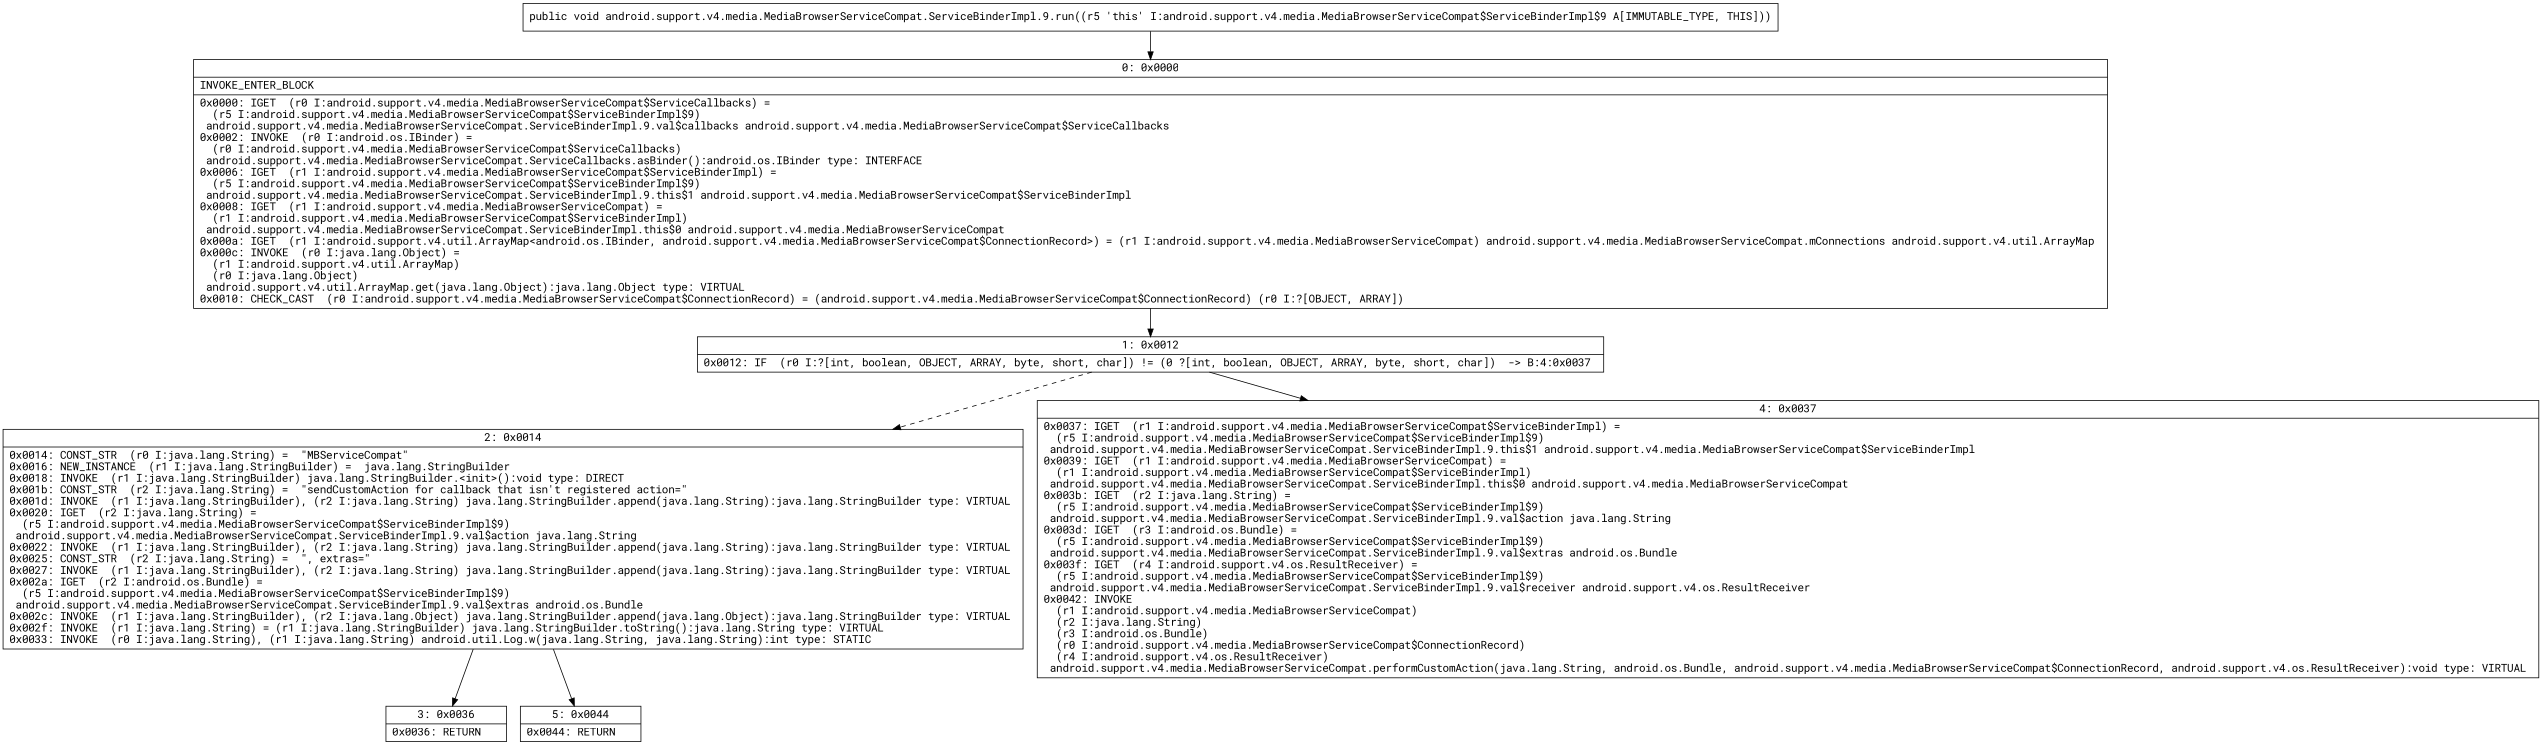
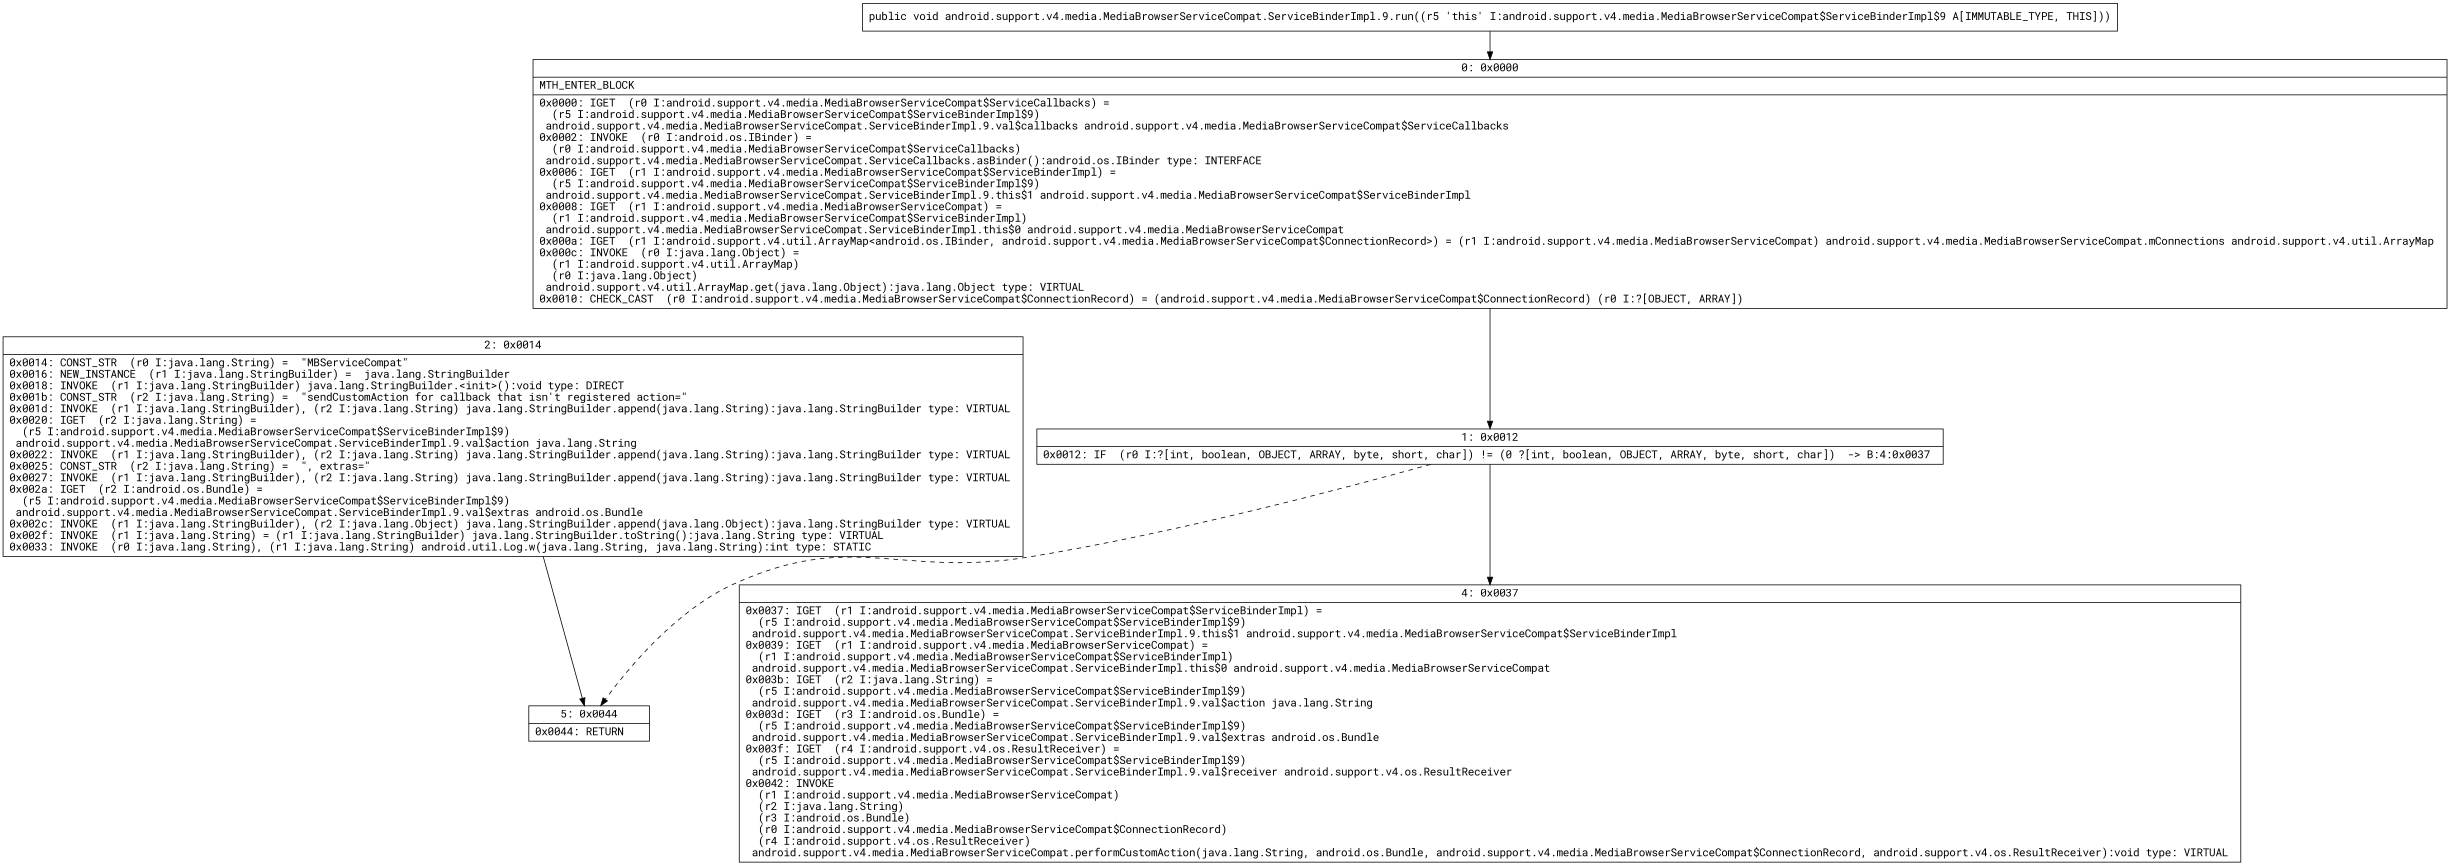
node "0: 0x0000": text "INVOKE_ENTER_BLOCK" -> "MTH_ENTER_BLOCK"
edge "1: 0x0012" -> "2: 0x0014": now "1: 0x0012" -> "5: 0x0044"
node "3: 0x0036": removed
